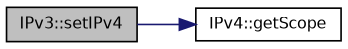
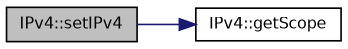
node "IPv3::setIPv4": label "IPv3::setIPv4" -> "IPv4::setIPv4"
